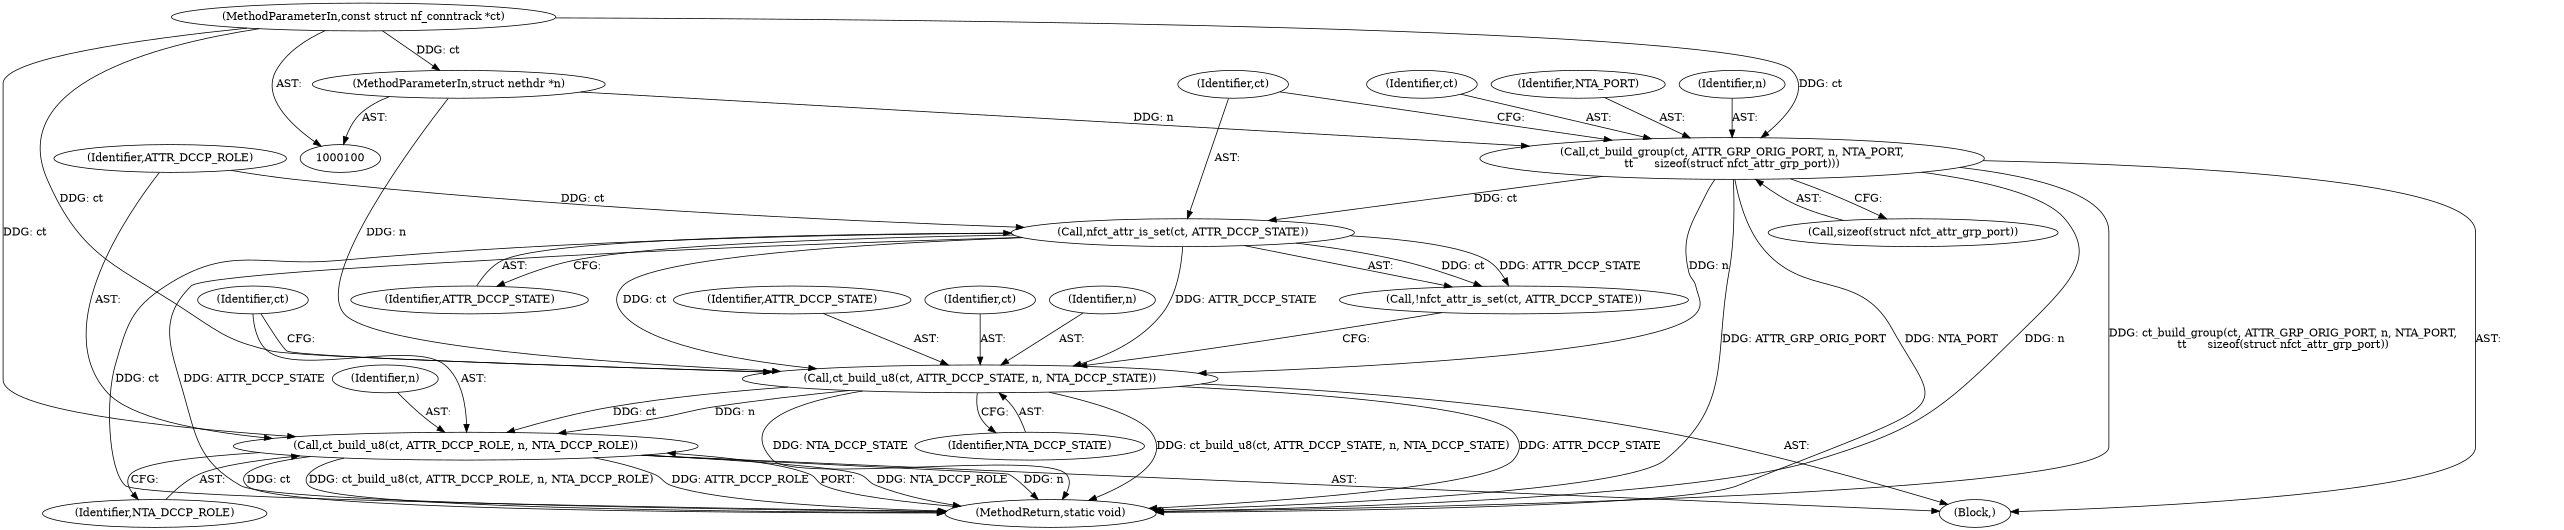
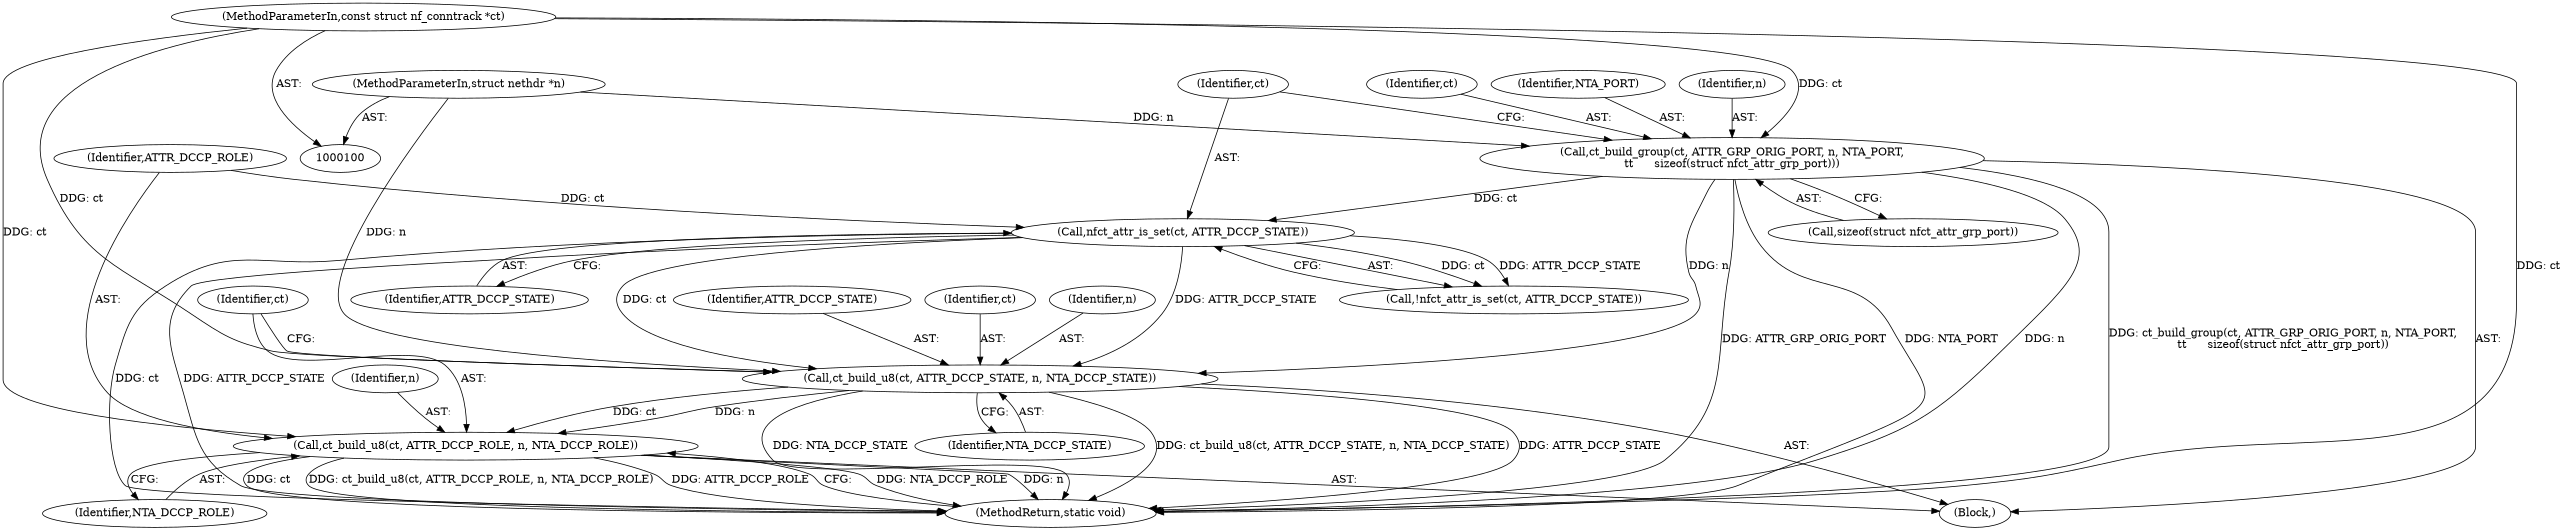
edge "(MethodParameterIn,const struct nf_conntrack *ct)" -> "(MethodParameterIn,struct nethdr *n)": now "(MethodParameterIn,const struct nf_conntrack *ct)" -> "(MethodReturn,static void)"
edge "(Call,!nfct_attr_is_set(ct, ATTR_DCCP_STATE))" -> "(Call,ct_build_u8(ct, ATTR_DCCP_STATE, n, NTA_DCCP_STATE))": now "(Call,!nfct_attr_is_set(ct, ATTR_DCCP_STATE))" -> "(Call,nfct_attr_is_set(ct, ATTR_DCCP_STATE))"
edge "(MethodReturn,static void)" -> "(Call,ct_build_u8(ct, ATTR_DCCP_ROLE, n, NTA_DCCP_ROLE))": label "PORT: " -> "CFG: "
